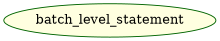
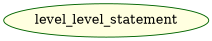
node "batch_level_statement": label "batch_level_statement" -> "level_level_statement"
